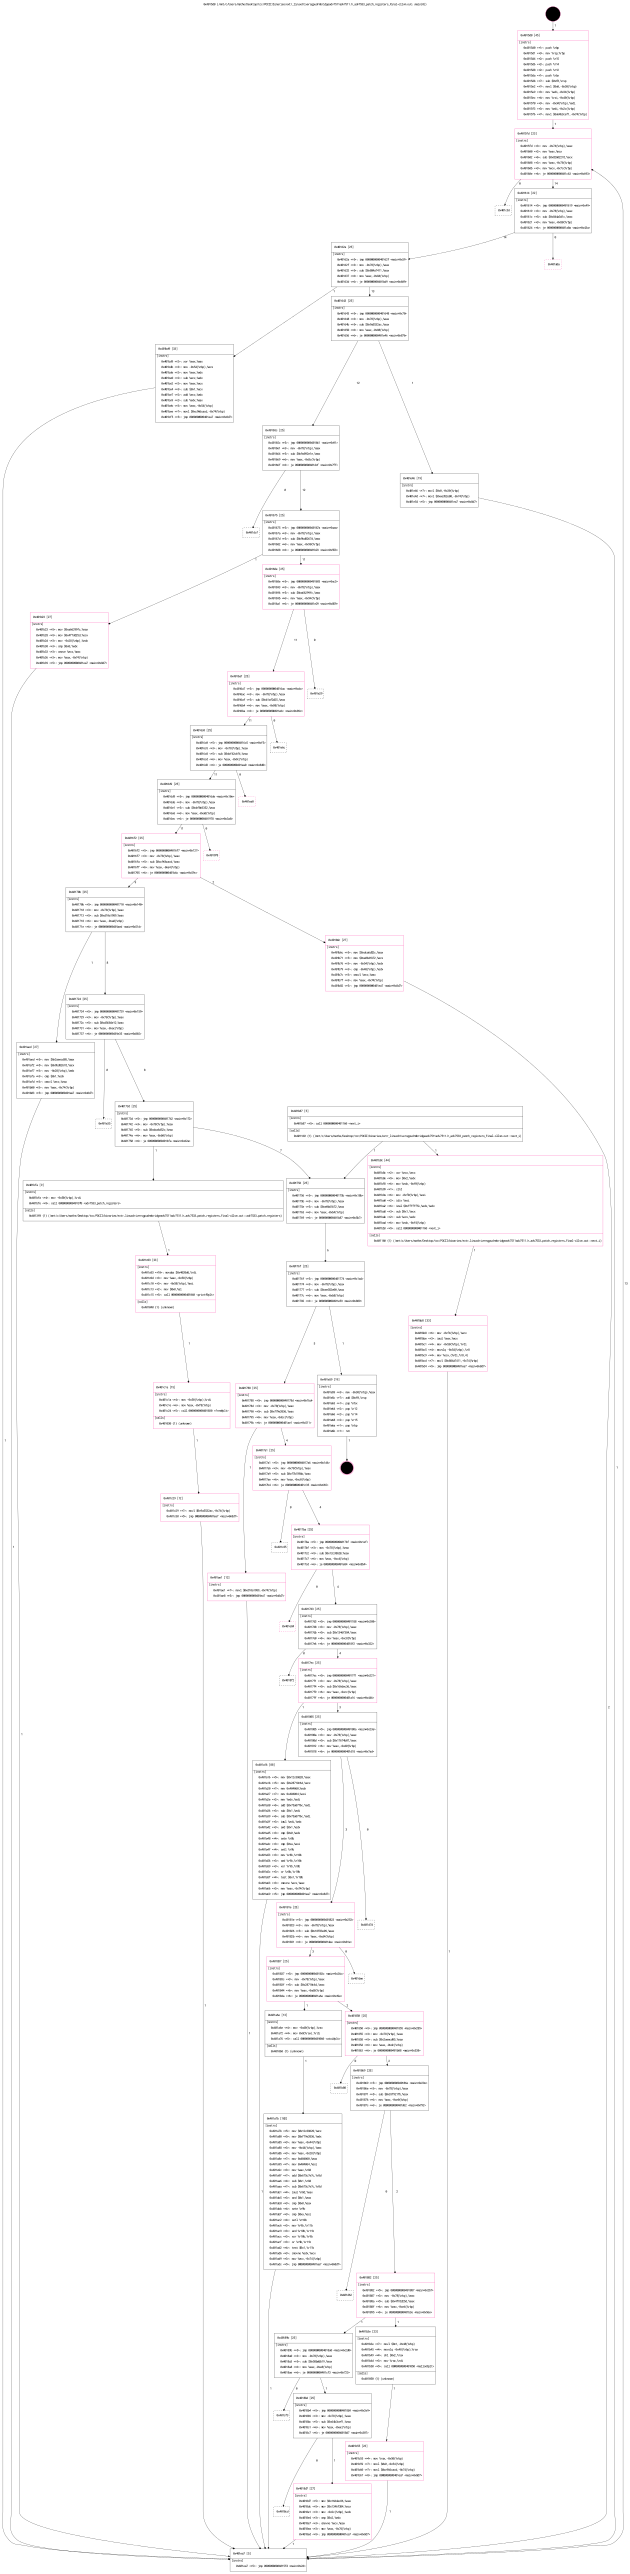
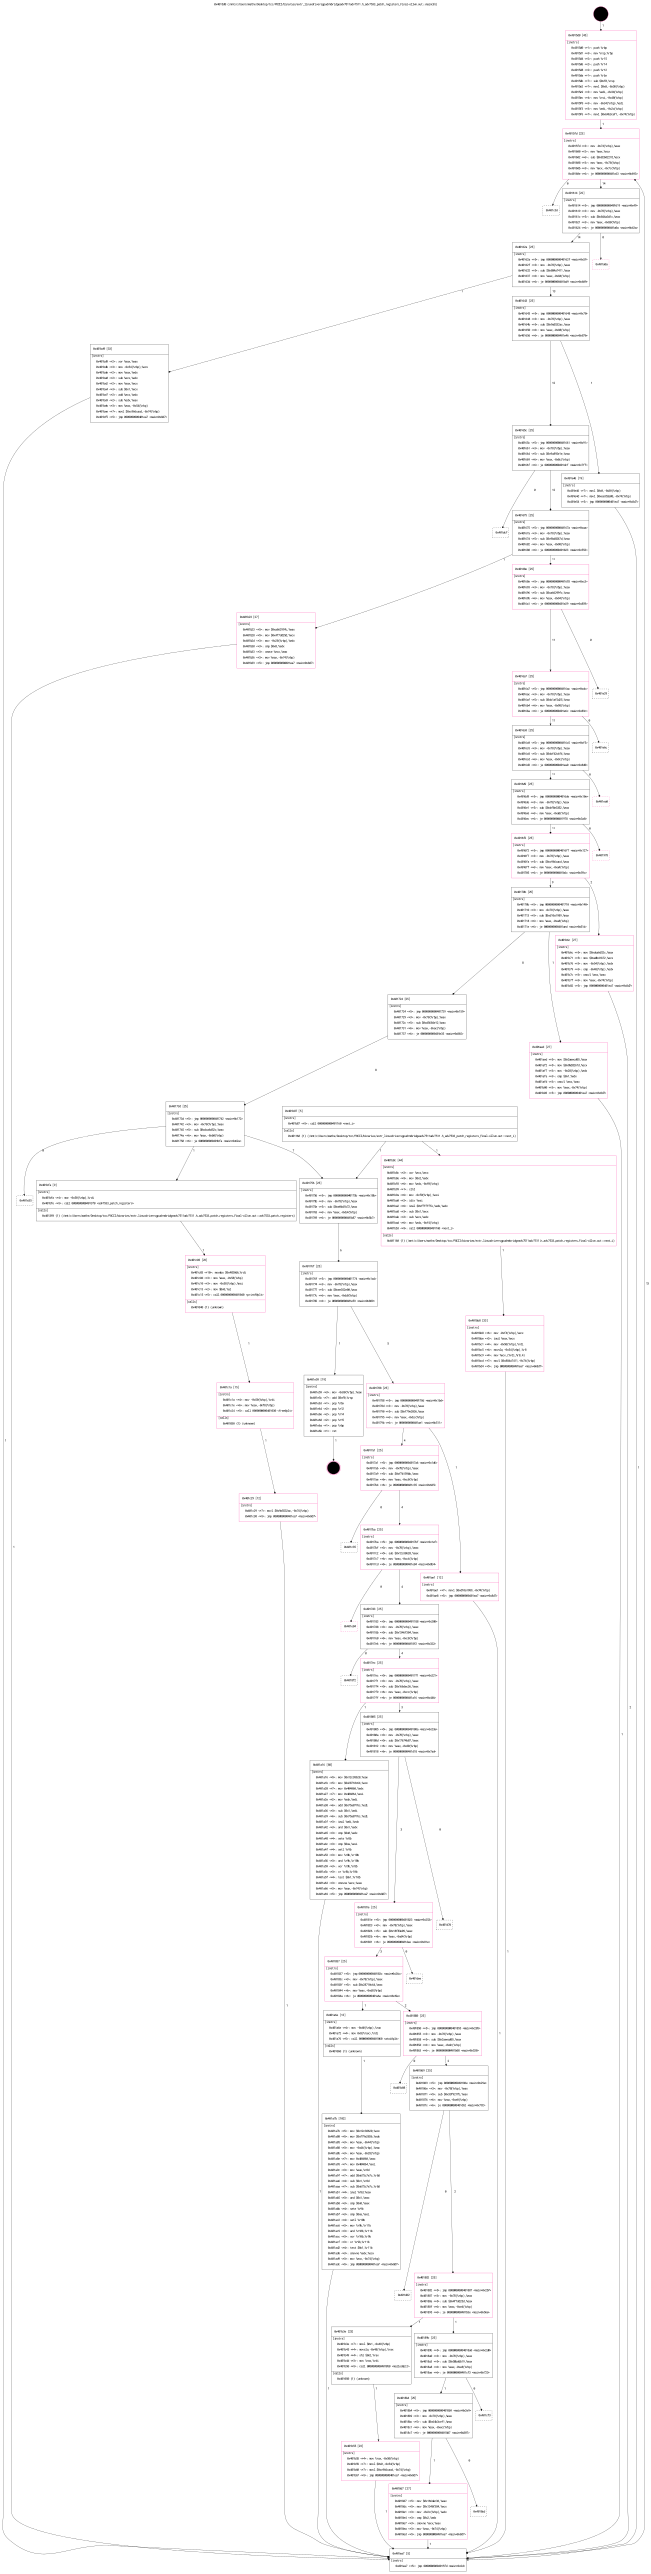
node "0x401aed [27]": color black -> deeppink
edge "0x401724 [25]" -> "0x401e35": now "0x40173d [25]" -> "0x401e35"
